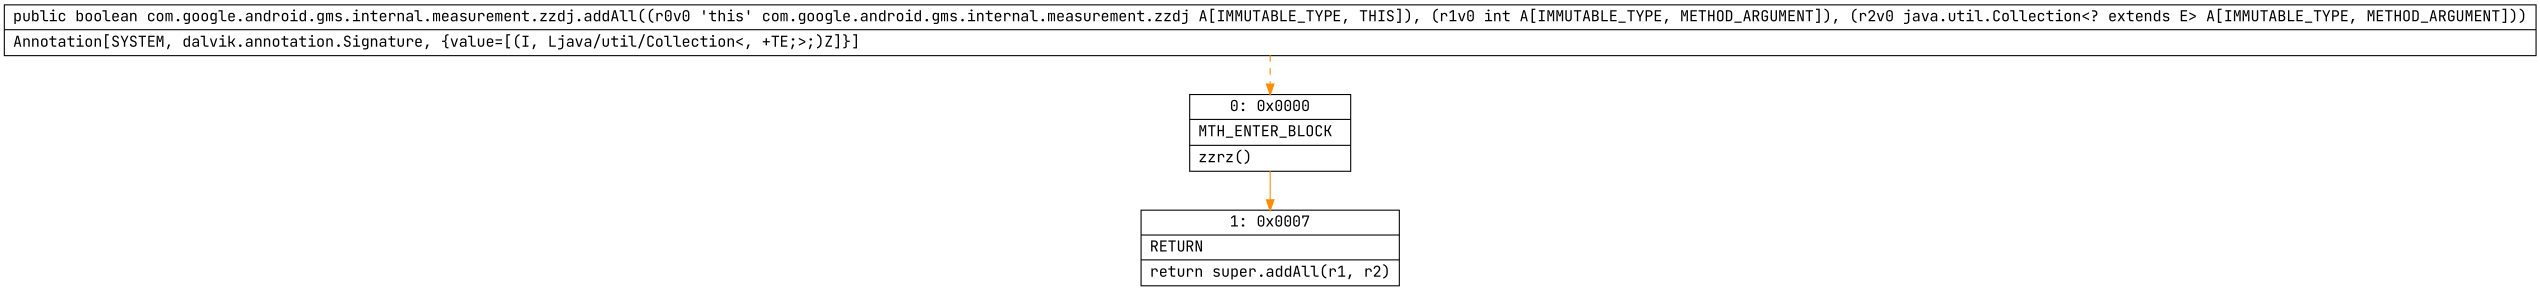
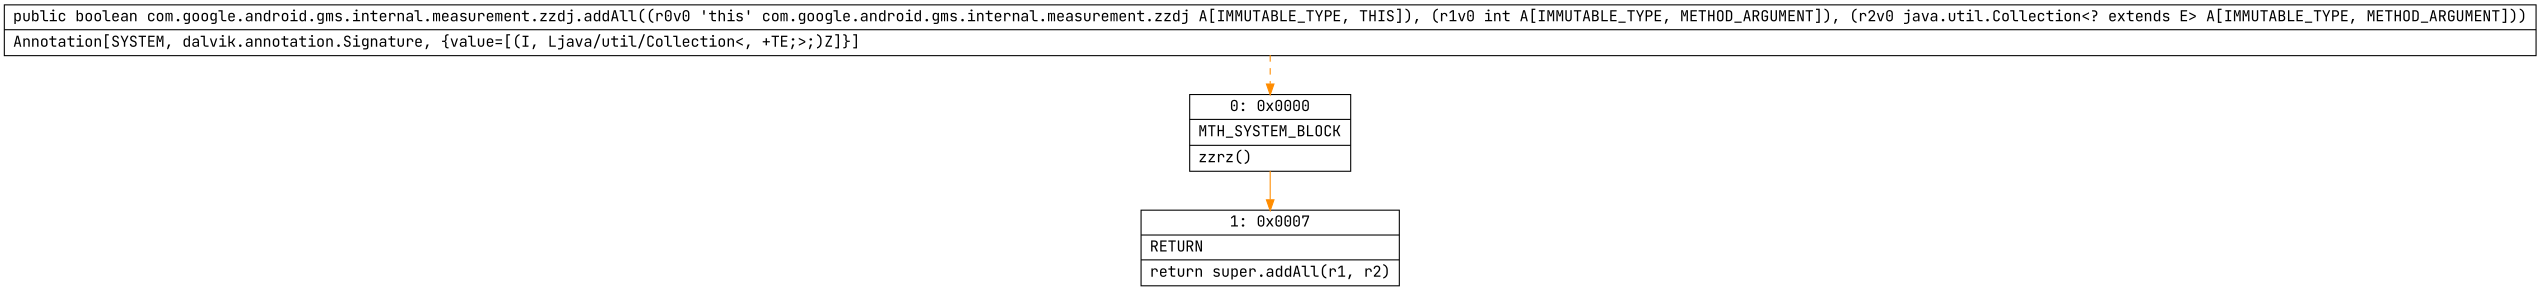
node "0: 0x0000": text "MTH_ENTER_BLOCK" -> "MTH_SYSTEM_BLOCK"
